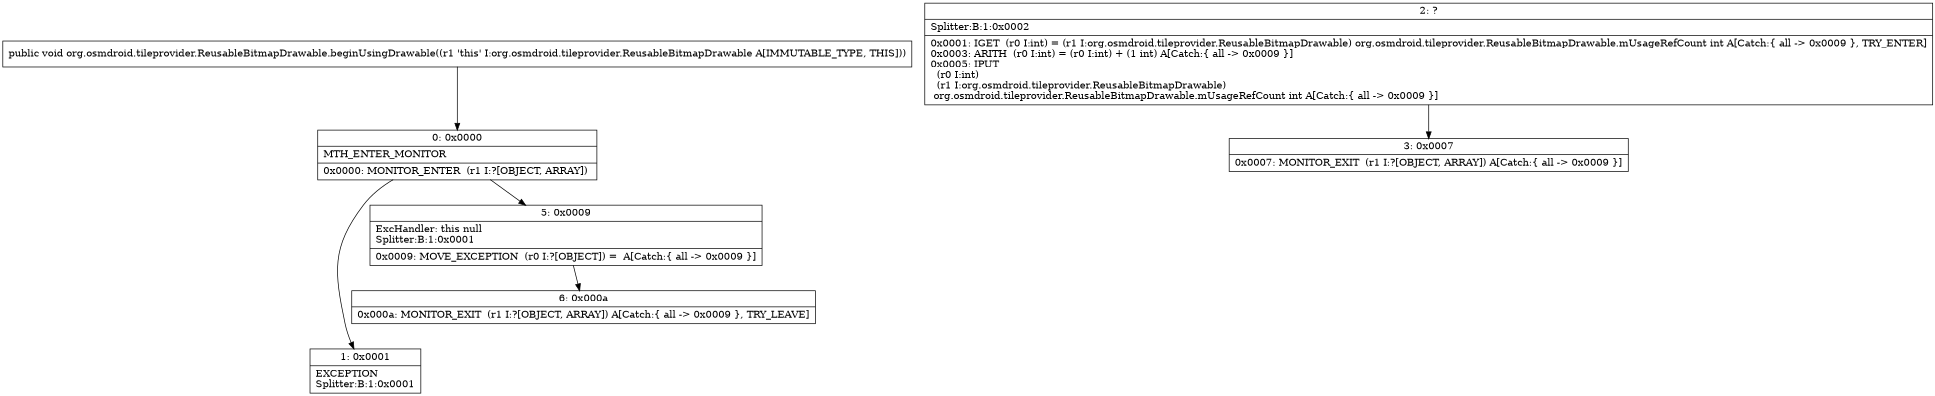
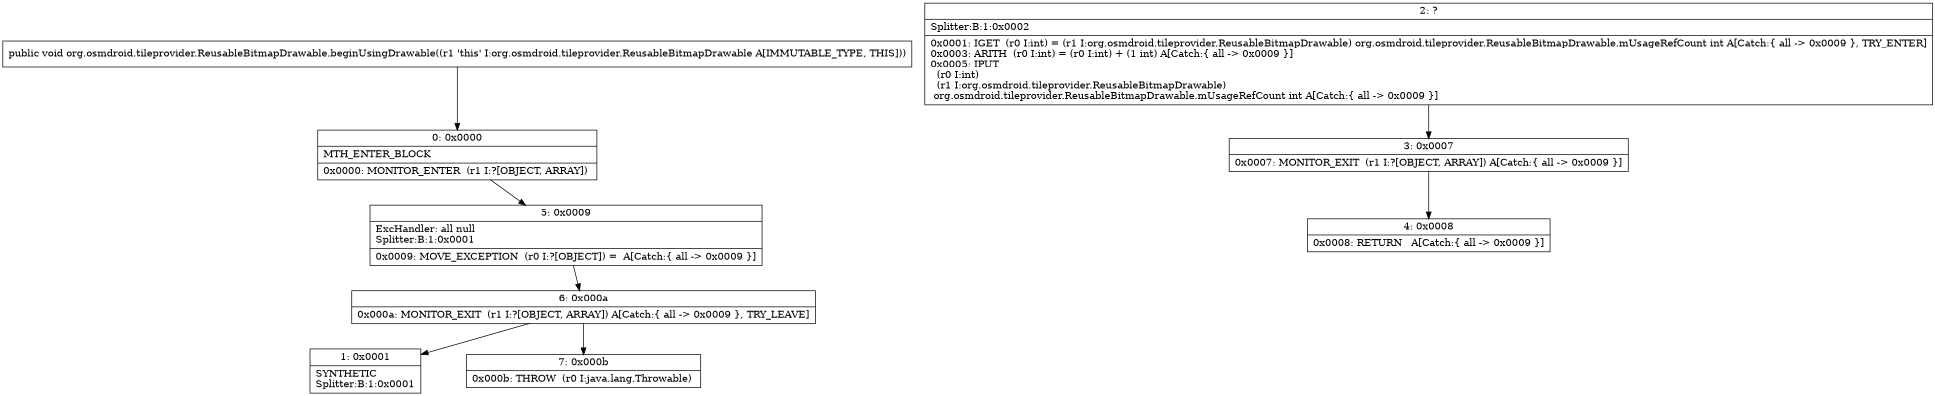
node "0: 0x0000": text "MTH_ENTER_MONITOR" -> "MTH_ENTER_BLOCK"
node "5: 0x0009": text "ExcHandler: this null" -> "ExcHandler: all null"
node "4: 0x0008": added
edge "0: 0x0000" -> "1: 0x0001": now "6: 0x000a" -> "1: 0x0001"
node "7: 0x000b": added
node "1: 0x0001": text "EXCEPTION" -> "SYNTHETIC"
